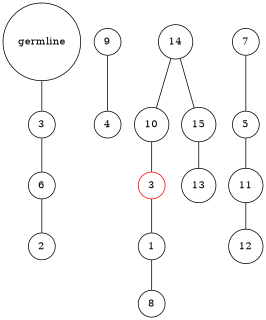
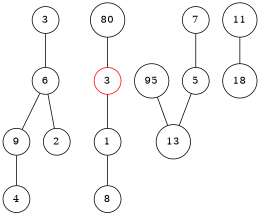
node "germline": removed
node "14": removed
edge "6" -- "9": added
node "10": label "10" -> "80"
node "15": label "15" -> "95"
edge "5" -- "11": now "5" -- "13"
node "12": label "12" -> "18"
